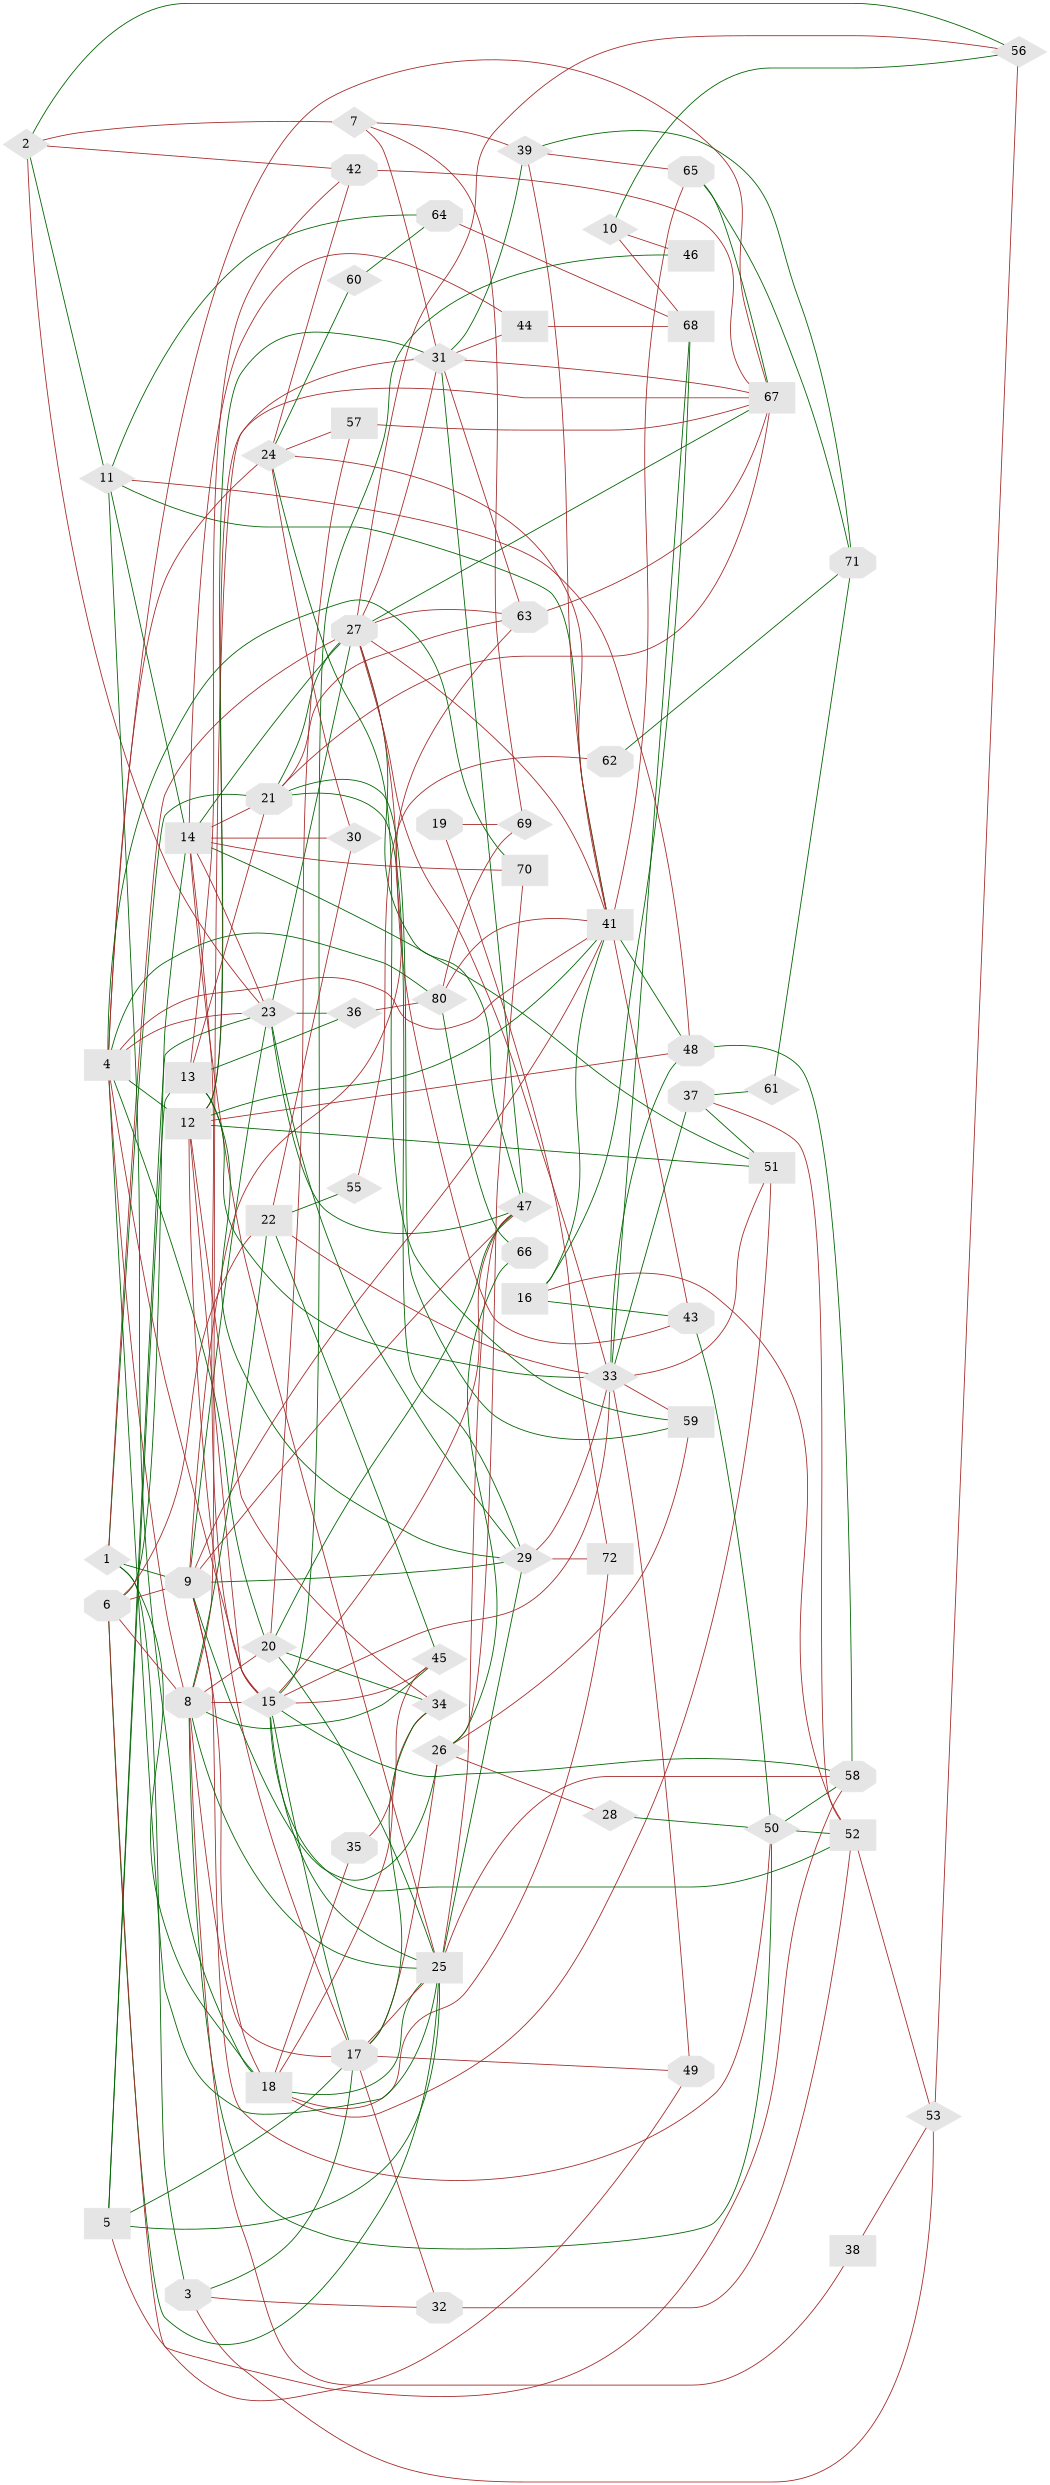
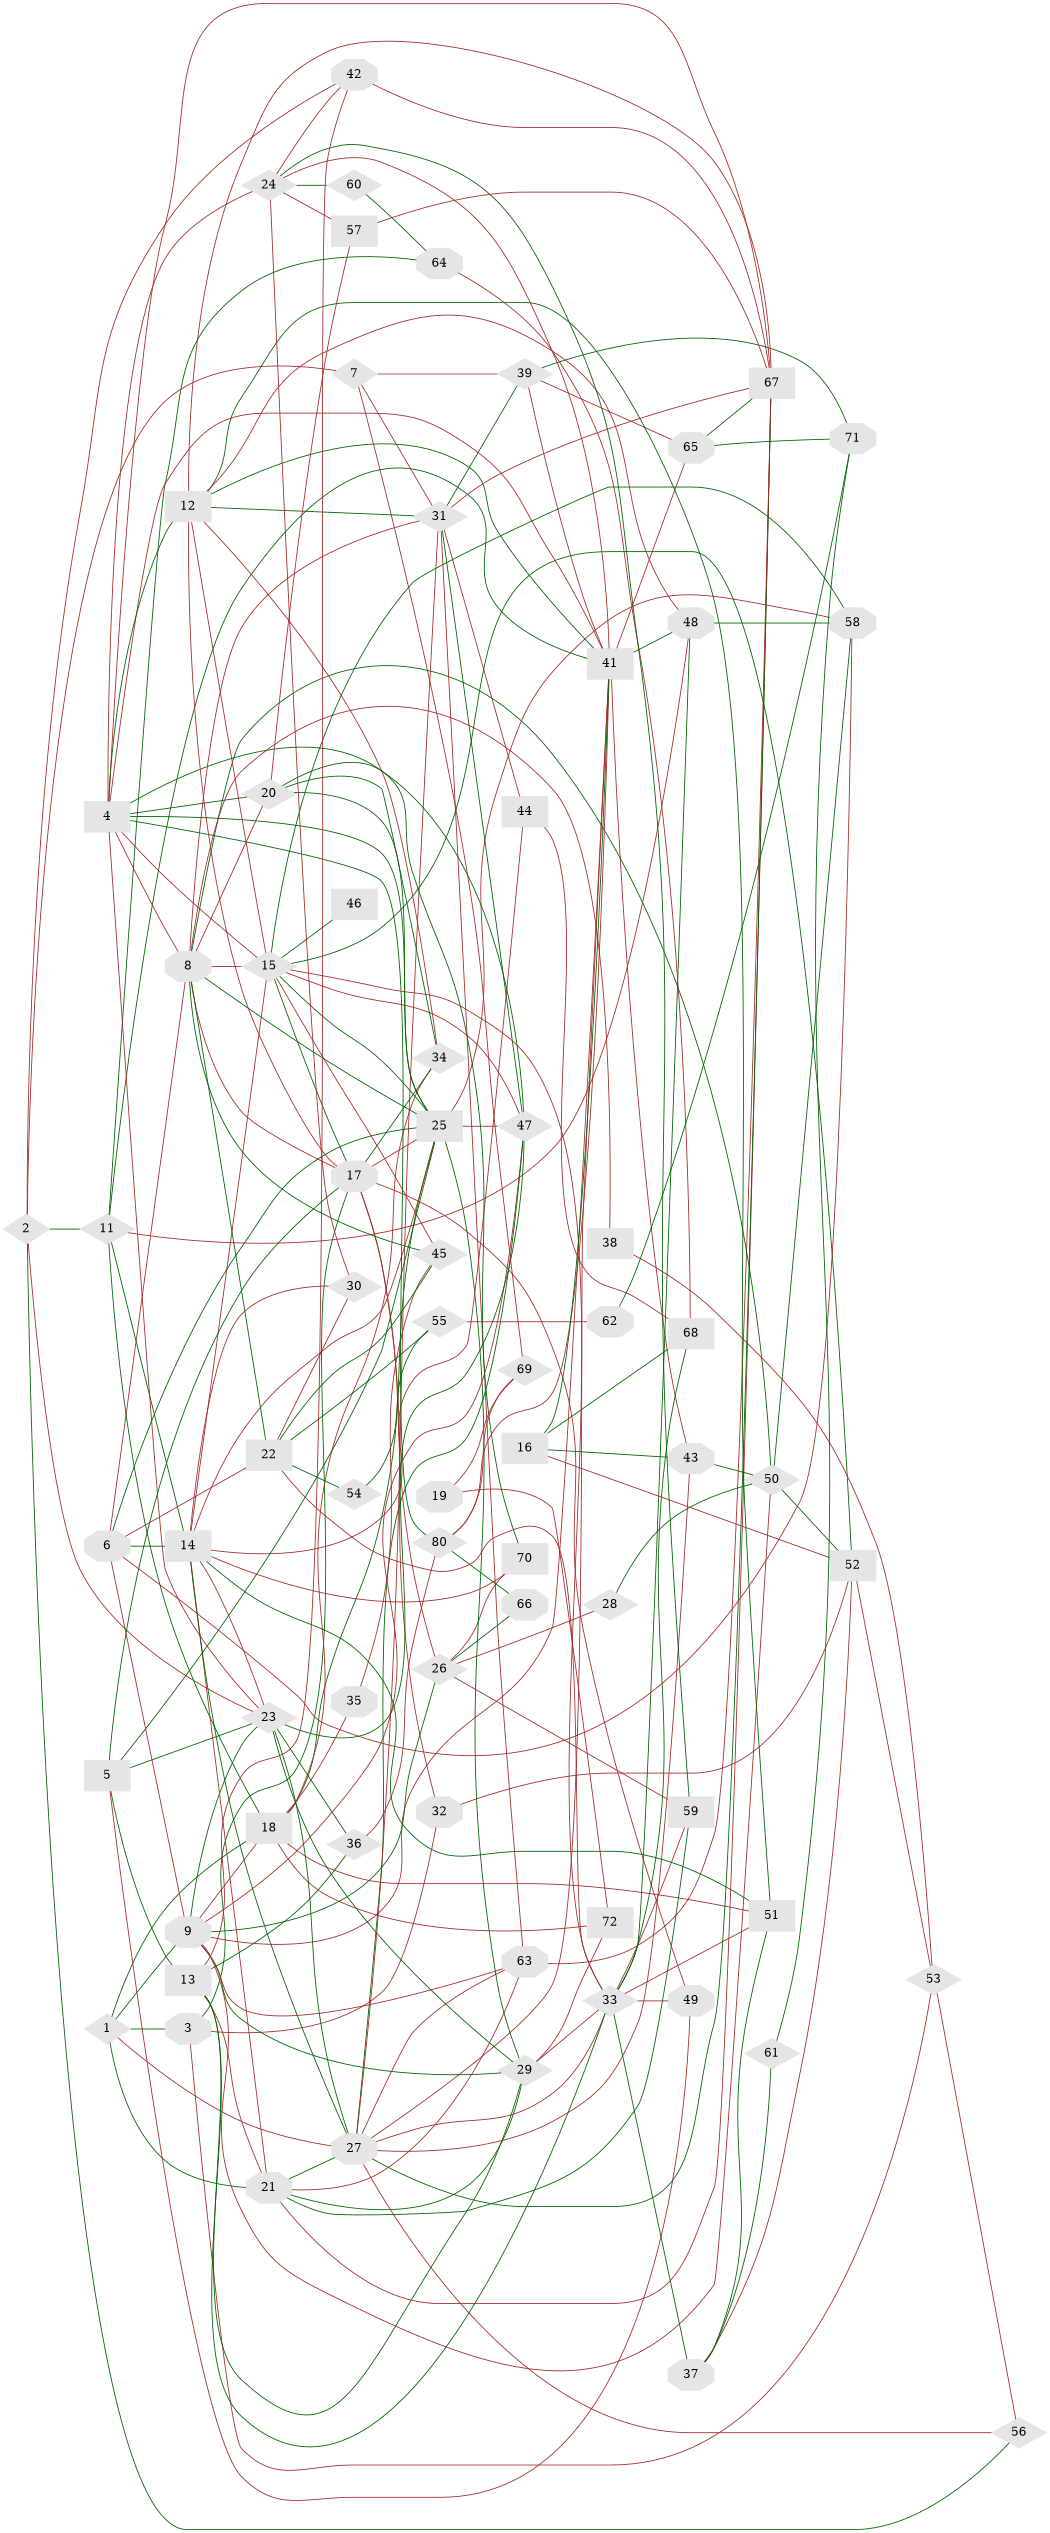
node "10": removed
node "54": added
